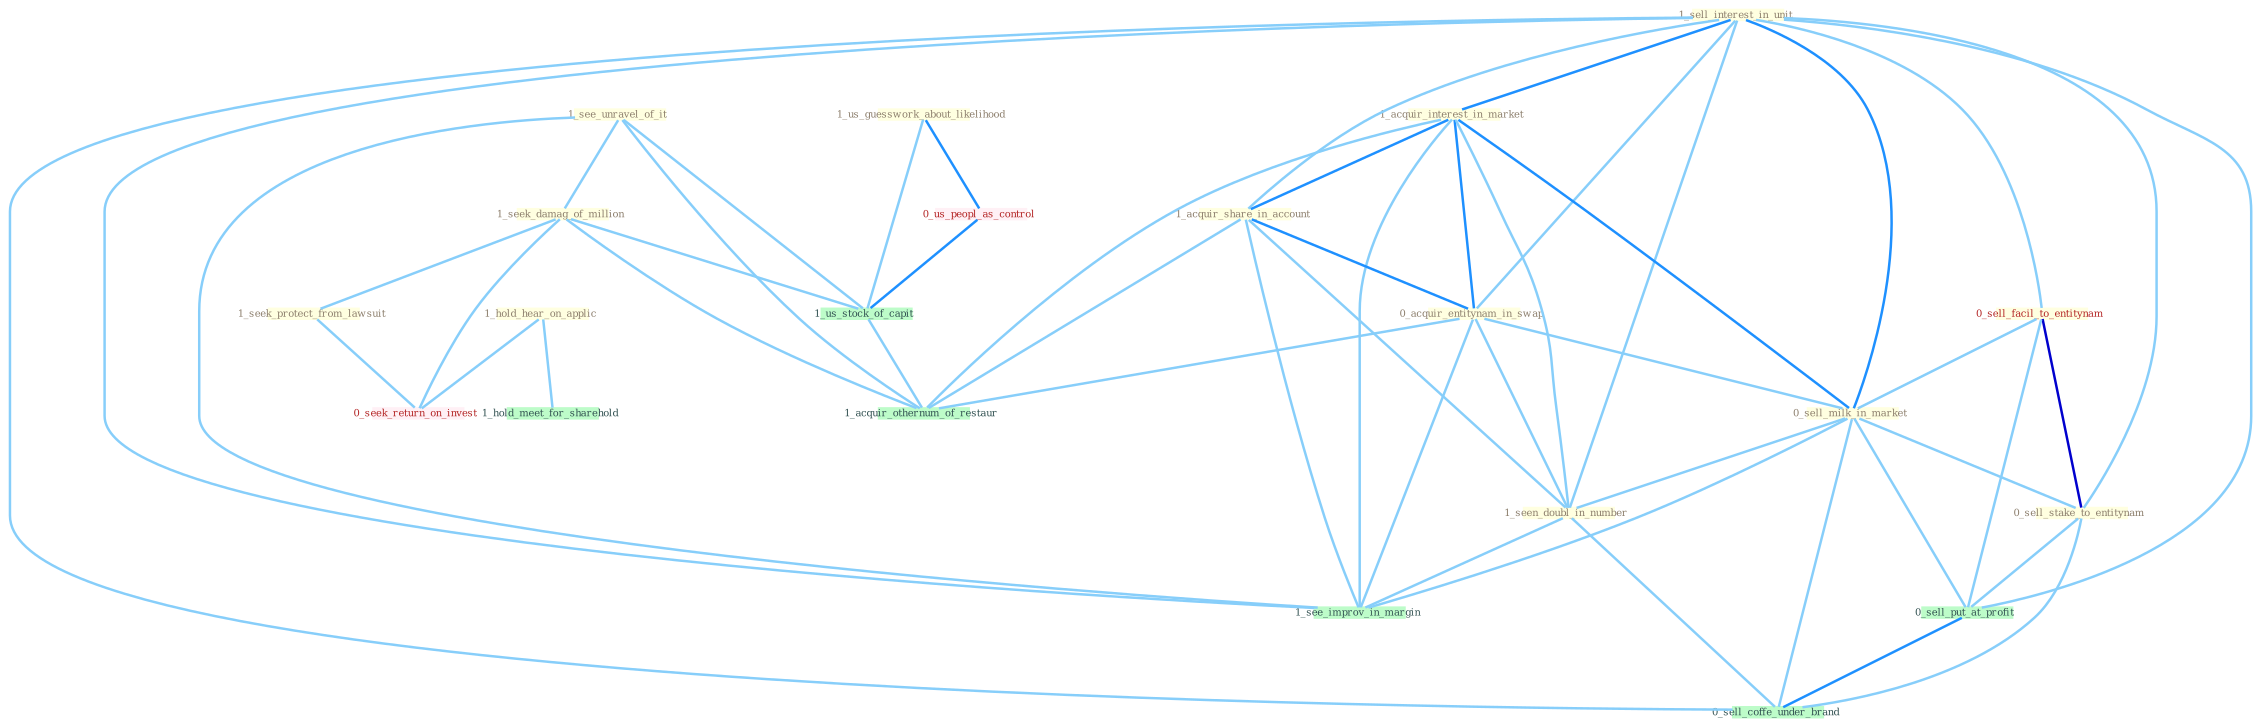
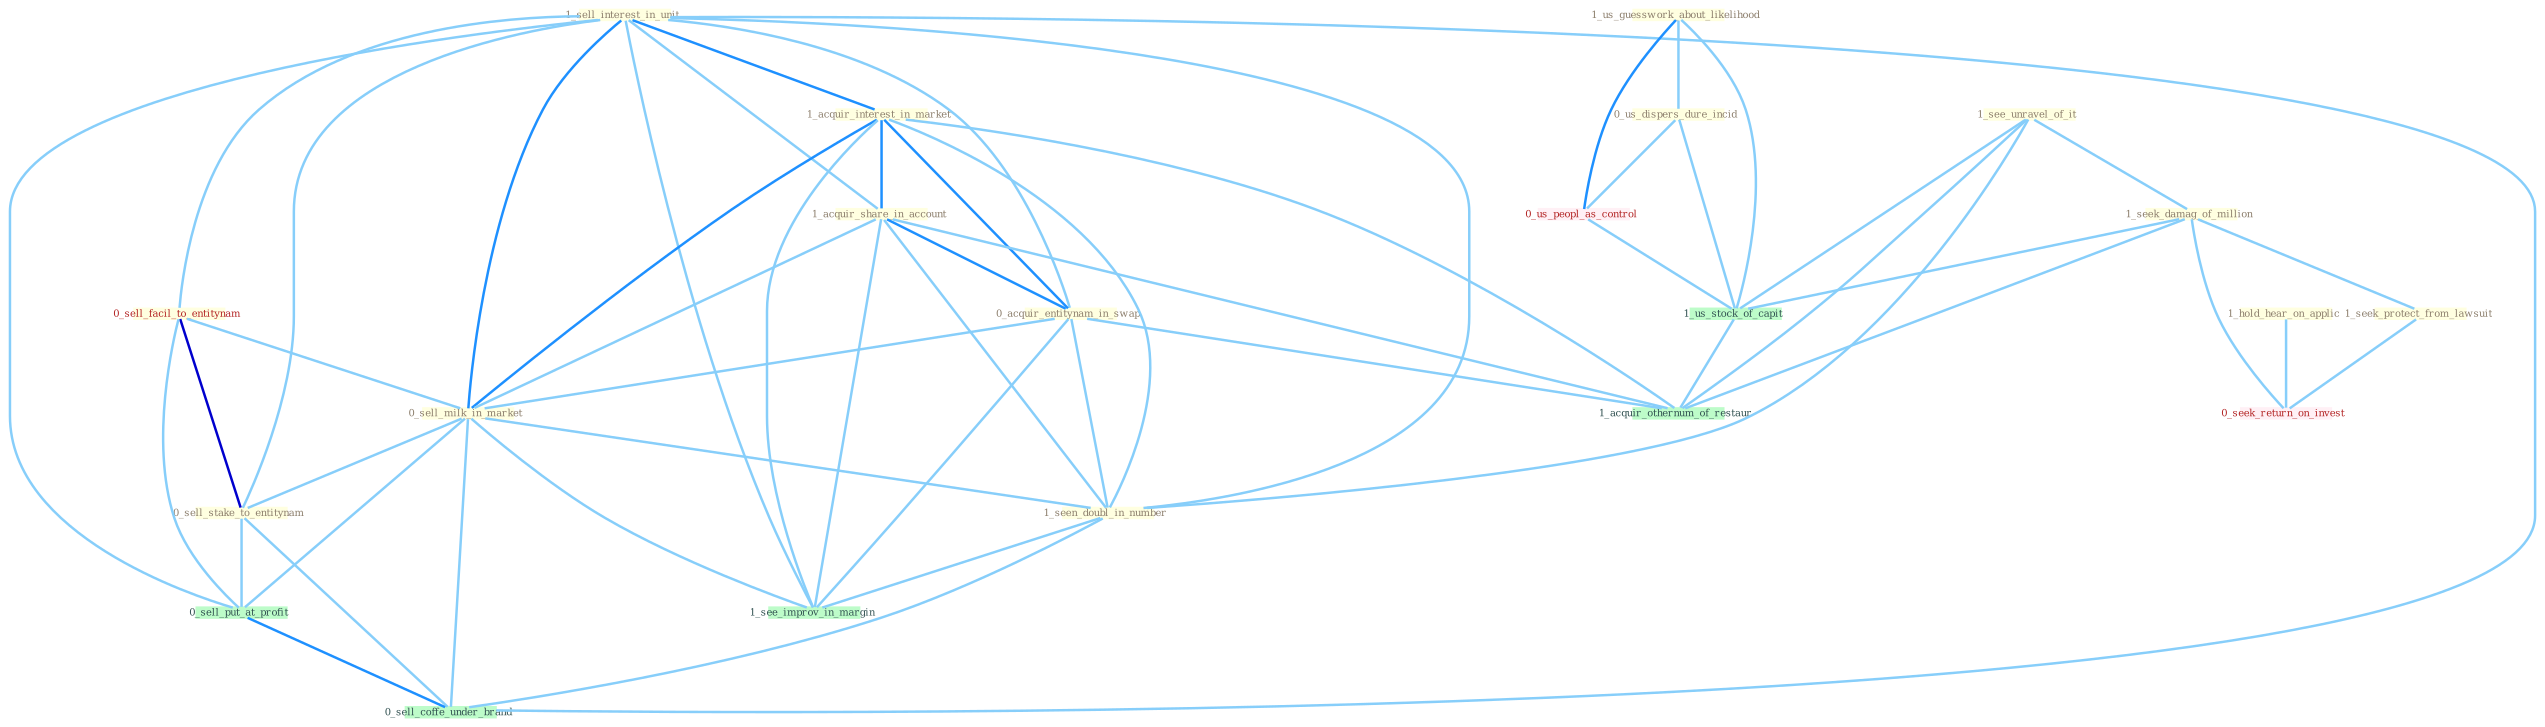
node "0_us_dispers_dure_incid": added
edge "0_us_peopl_as_control" -- "1_us_stock_of_capit": color #1e90ff -> #87cefa
edge "1_acquir_share_in_account" -- "0_sell_milk_in_market": added
node "1_hold_meet_for_sharehold": removed
edge "1_see_unravel_of_it" -- "1_see_improv_in_margin": now "1_see_unravel_of_it" -- "1_seen_doubl_in_number"
